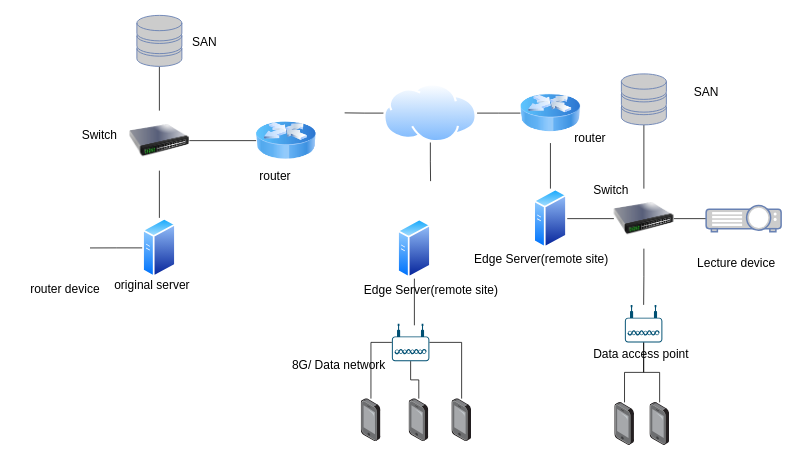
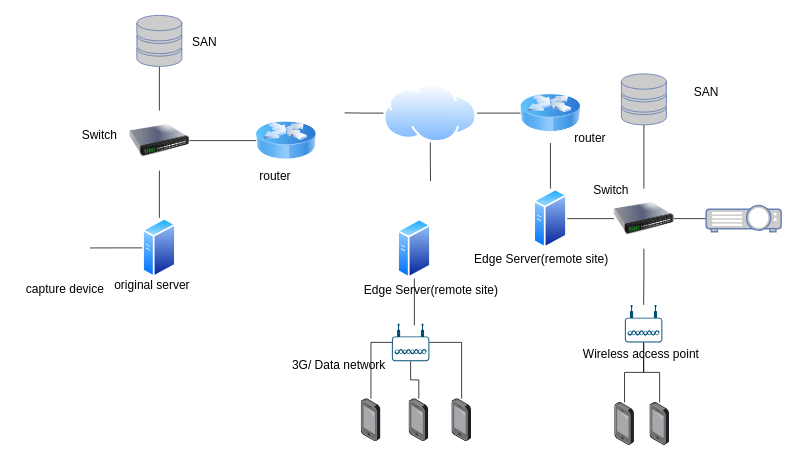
node "Lecture device": removed
node "router device": label "router device" -> "capture device"
node "Data access point": label "Data access point" -> "Wireless access point"
node "8G/ Data network": label "8G/ Data network" -> "3G/ Data network"
